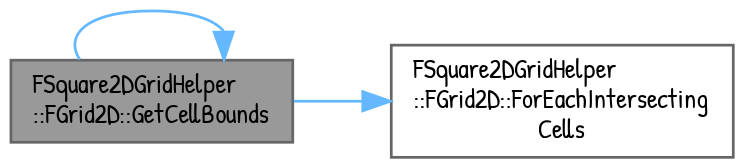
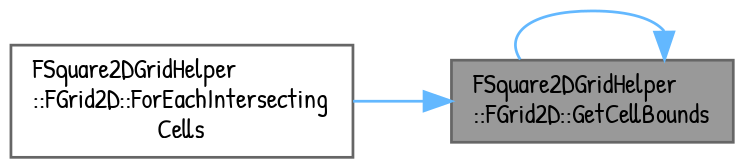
edge "FSquare2DGridHelper ::FGrid2D::GetCellBounds" -> "FSquare2DGridHelper ::FGrid2D::ForEachIntersecting Cells": reversed
